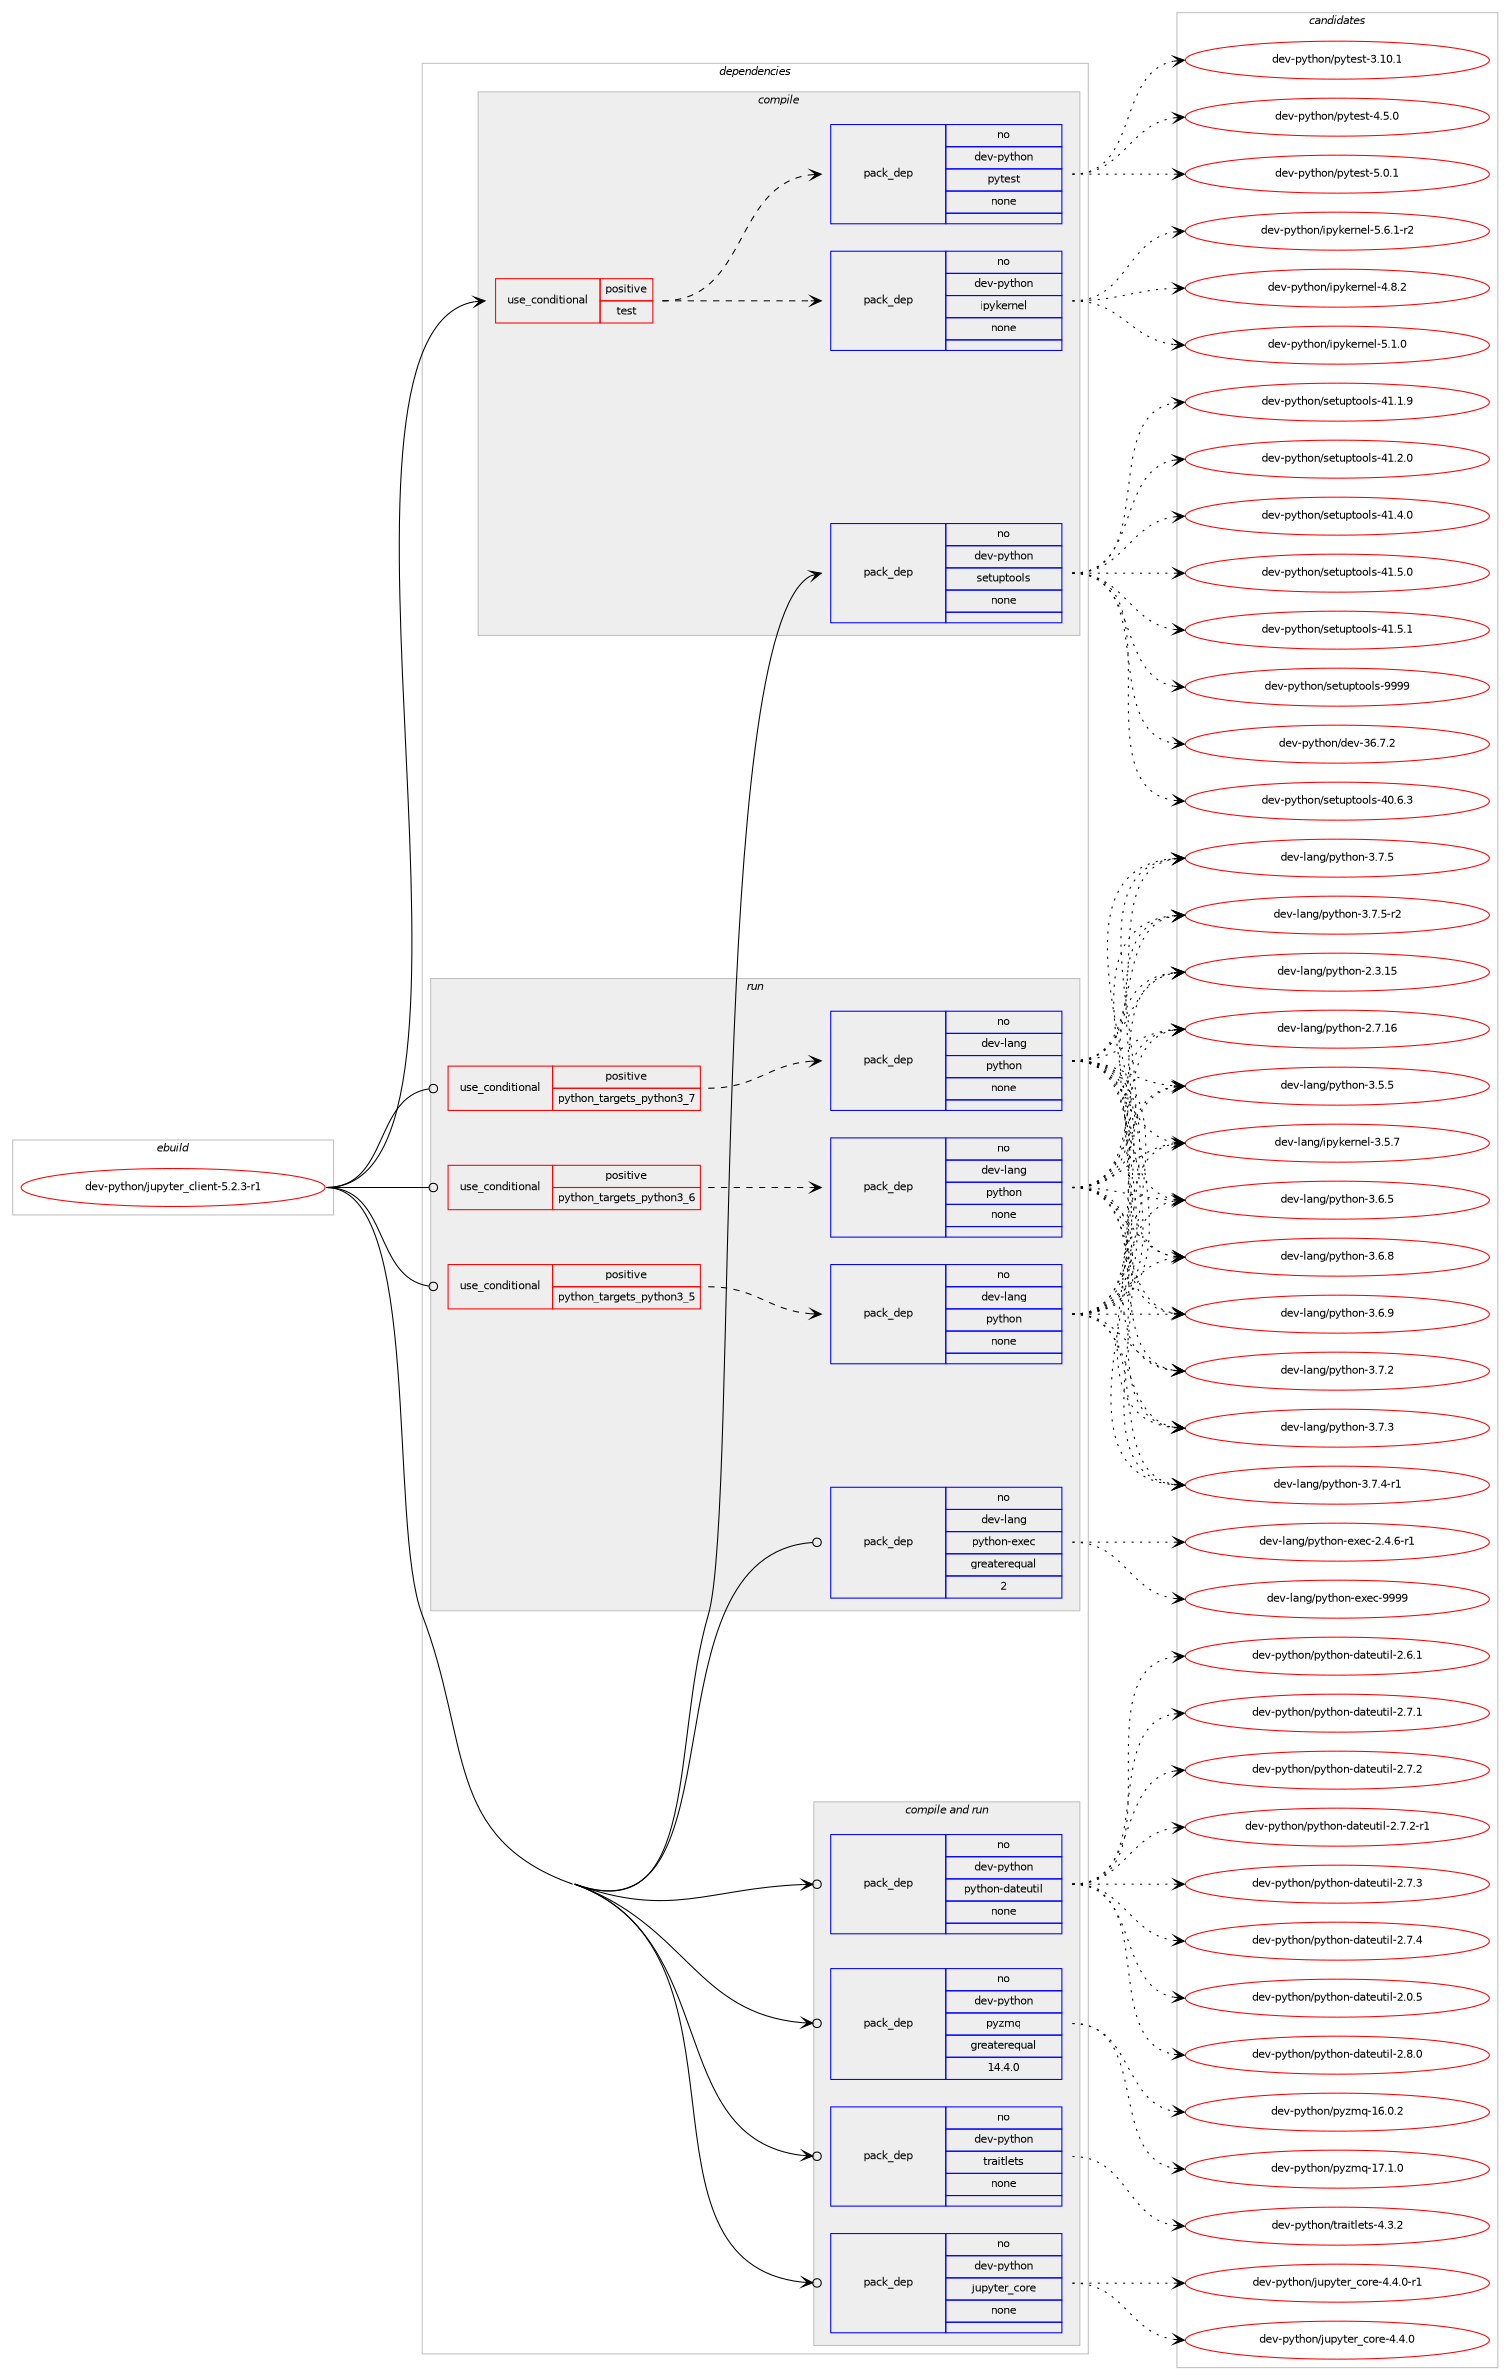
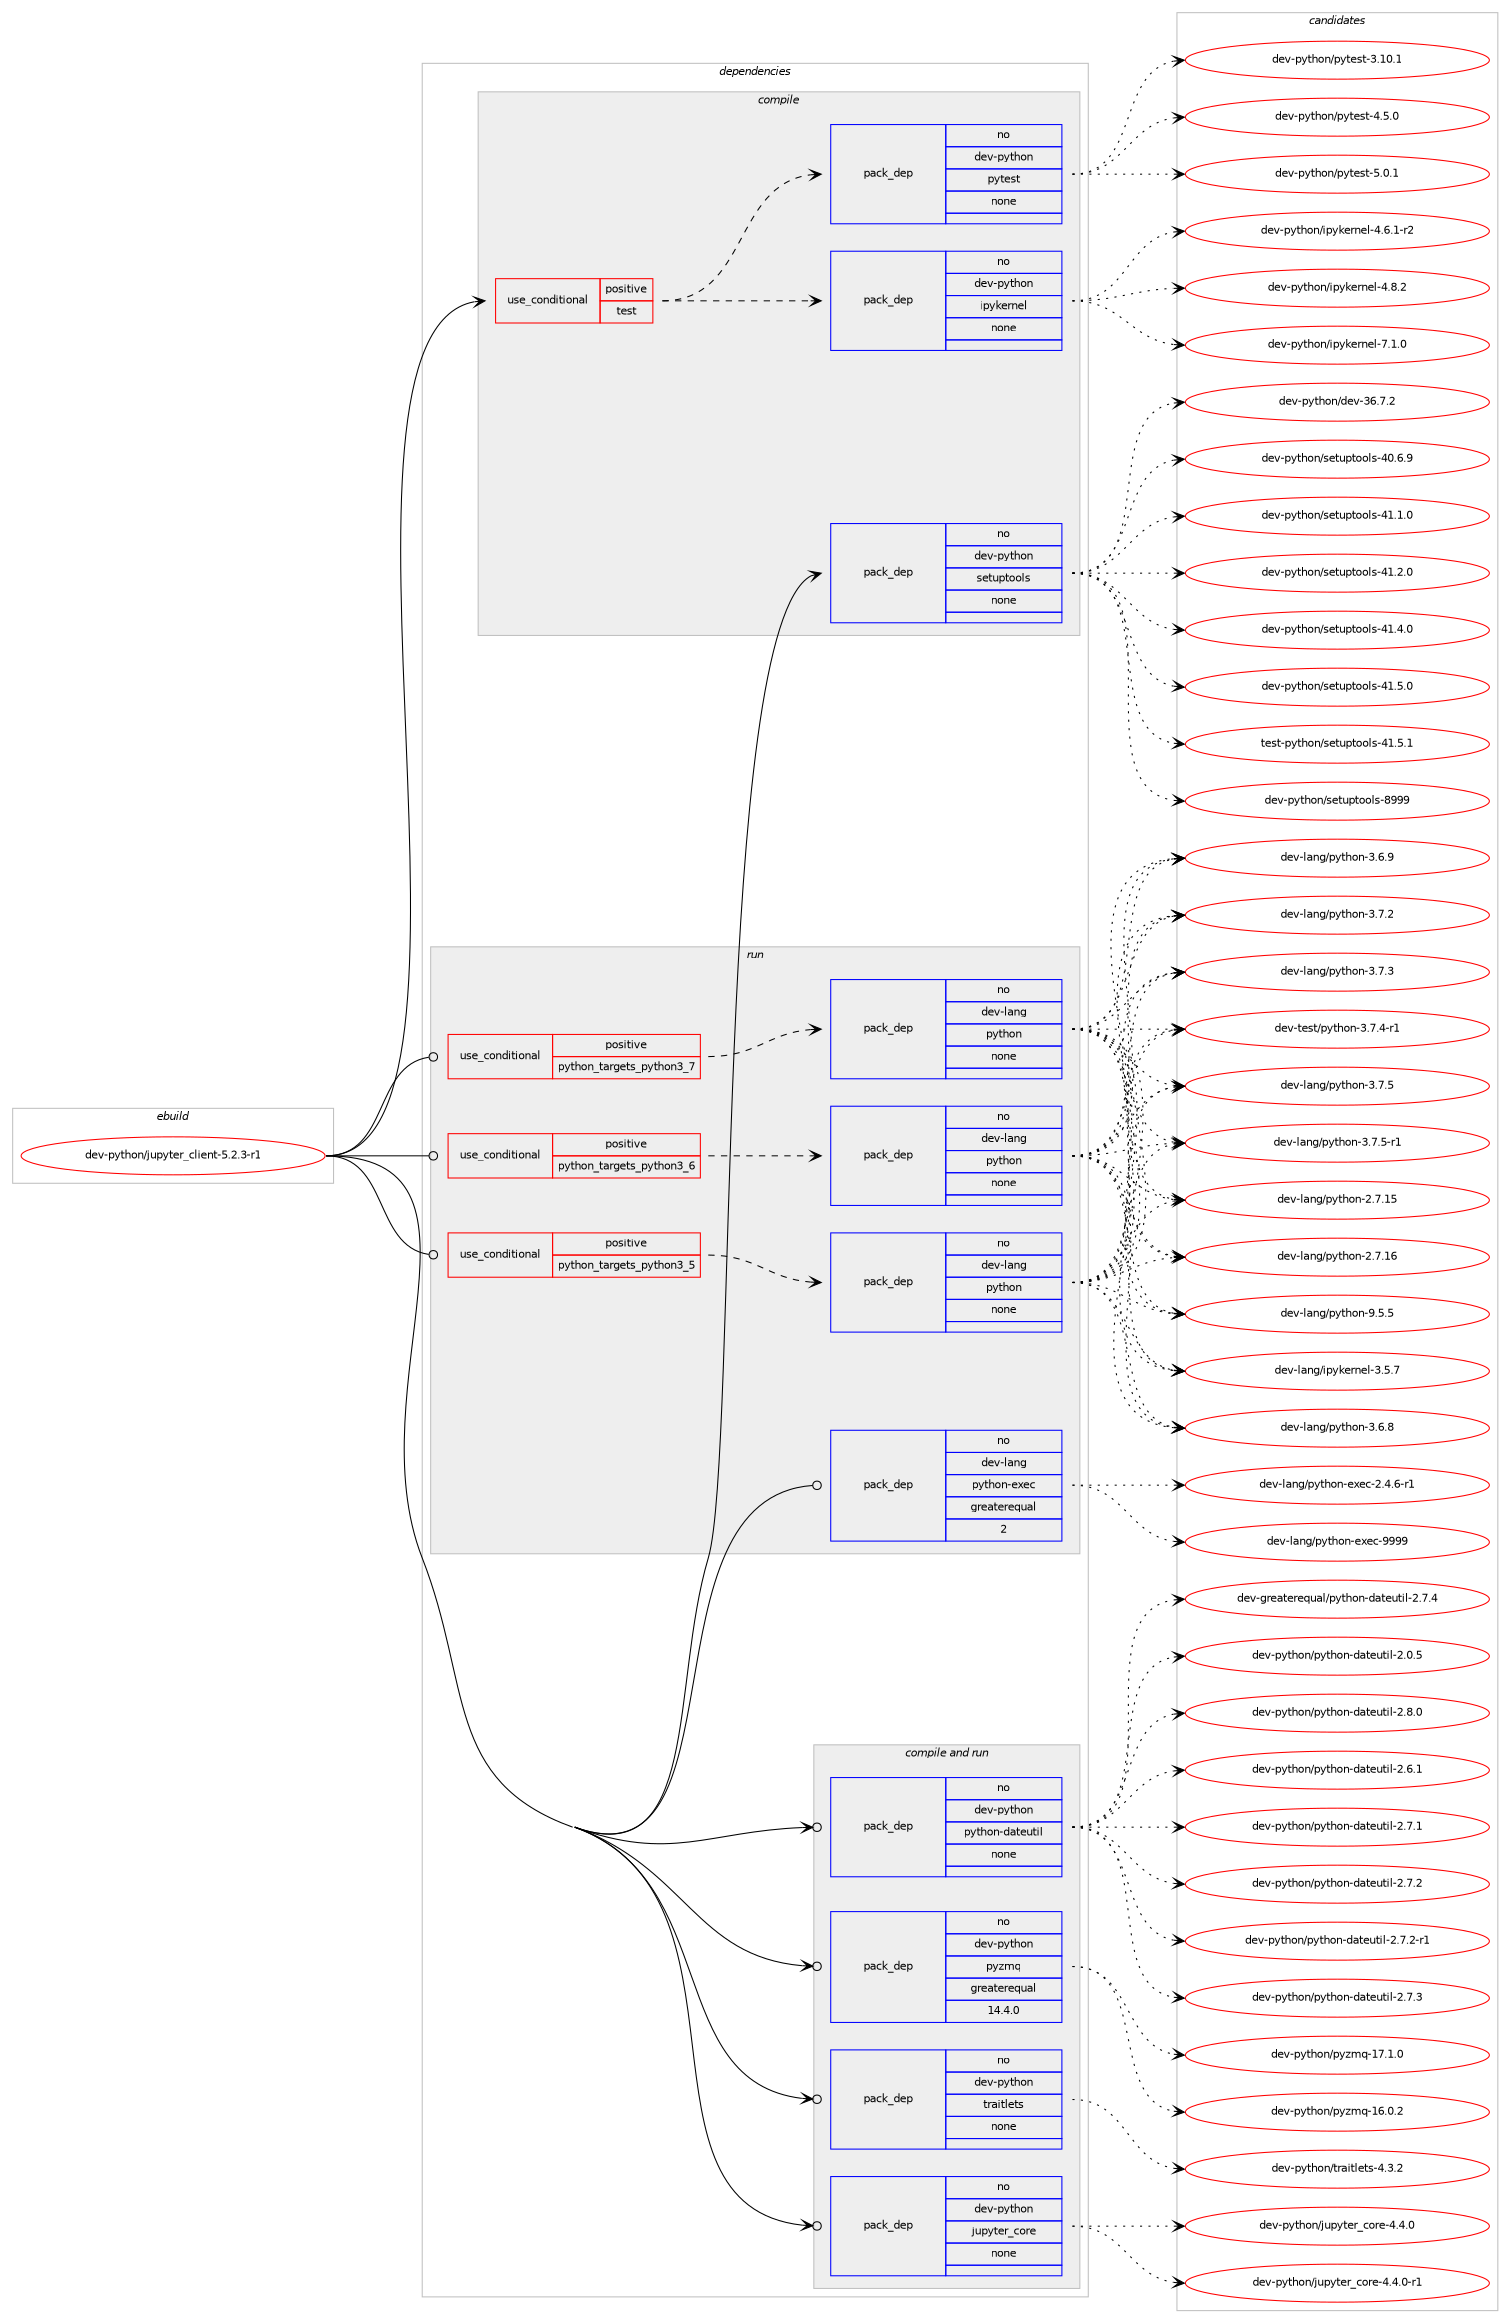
node "dev-python/ipykernel-5.6.1-r2": label "dev-python/ipykernel-5.6.1-r2" -> "dev-python/ipykernel-4.6.1-r2"
node "dev-python/ipykernel-5.1.0": label "dev-python/ipykernel-5.1.0" -> "dev-python/ipykernel-7.1.0"
node "dev-python/setuptools-41.1.9": label "dev-python/setuptools-41.1.9" -> "dev-python/setuptools-41.1.0"
node "dev-python/setuptools-41.5.1": label "dev-python/setuptools-41.5.1" -> "test-python/setuptools-41.5.1"
node "dev-python/setuptools-9999": label "dev-python/setuptools-9999" -> "dev-python/setuptools-8999"
node "dev-python/setuptools-40.6.3": label "dev-python/setuptools-40.6.3" -> "dev-python/setuptools-40.6.9"
node "dev-lang/python-3.7.5-r2": label "dev-lang/python-3.7.5-r2" -> "dev-lang/python-3.7.5-r1"
node "dev-lang/python-2.3.15": label "dev-lang/python-2.3.15" -> "dev-lang/python-2.7.15"
node "dev-lang/python-3.5.5": label "dev-lang/python-3.5.5" -> "dev-lang/python-9.5.5"
node "dev-lang/python-3.6.5": removed
node "dev-lang/python-3.7.4-r1": label "dev-lang/python-3.7.4-r1" -> "dev-test/python-3.7.4-r1"
node "dev-python/python-dateutil-2.7.4": label "dev-python/python-dateutil-2.7.4" -> "dev-greaterequal/python-dateutil-2.7.4"
